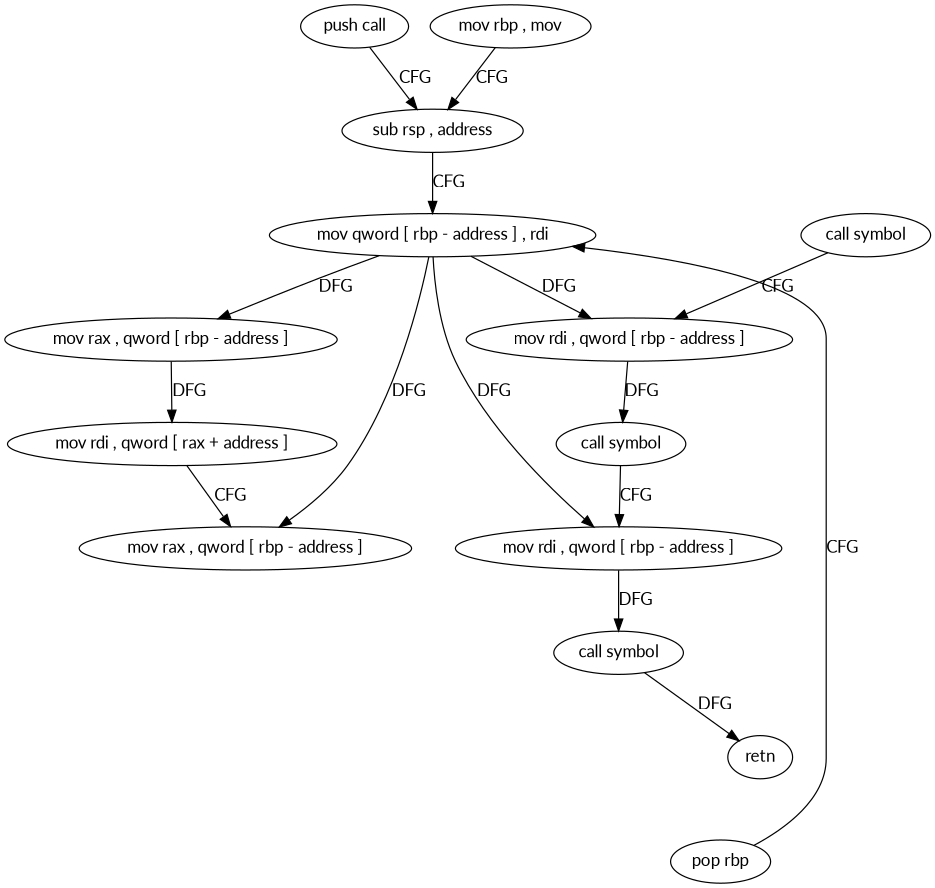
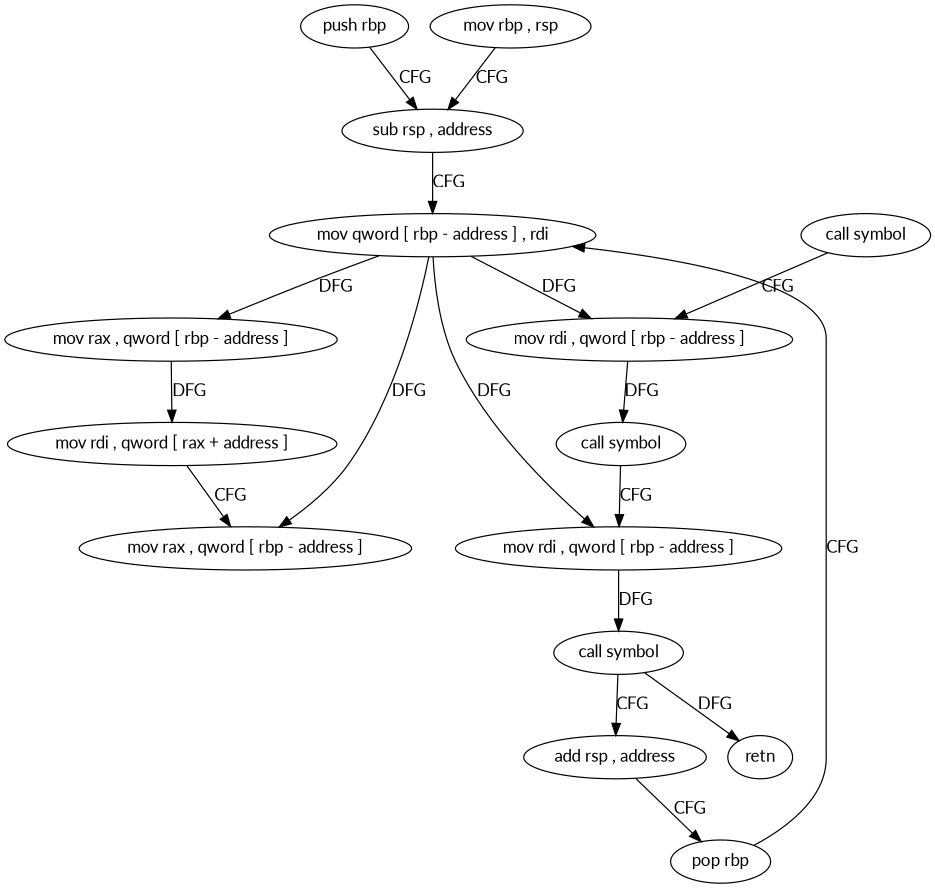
node "push call": label "push call" -> "push rbp"
node "mov rbp , mov": label "mov rbp , mov" -> "mov rbp , rsp"
node "add rsp , address": added
